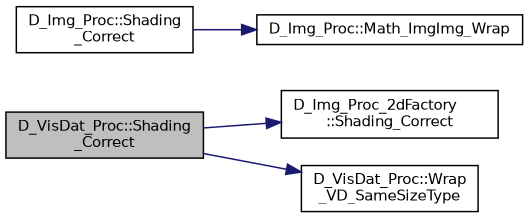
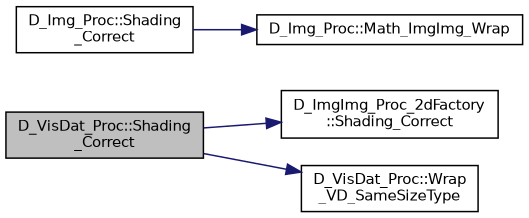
node "D_Img_Proc_2dFactory ::Shading_Correct": label "D_Img_Proc_2dFactory ::Shading_Correct" -> "D_ImgImg_Proc_2dFactory ::Shading_Correct"
